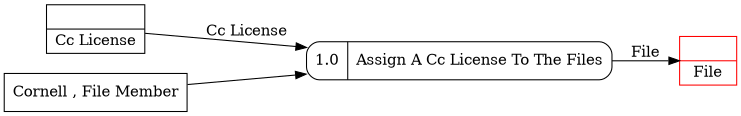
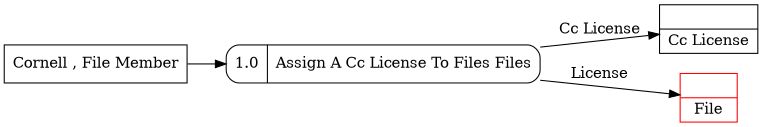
edge "Cc License" -> "1.0": reversed
edge "1.0" -> "File": label "File" -> "License"
node "1.0": text "Assign A Cc License To The Files" -> "Assign A Cc License To Files Files"
